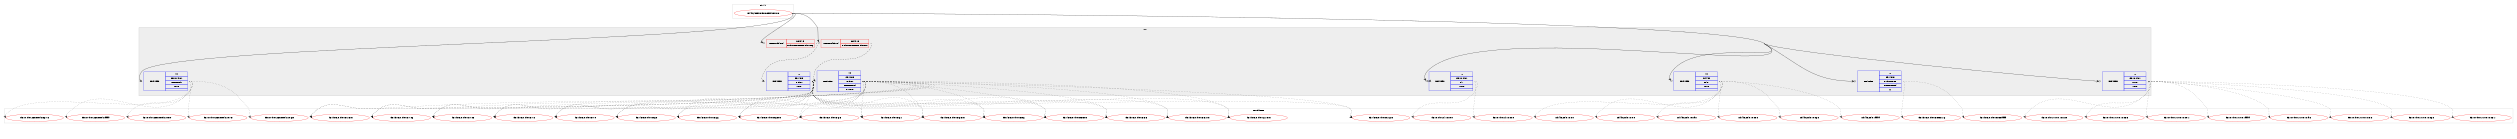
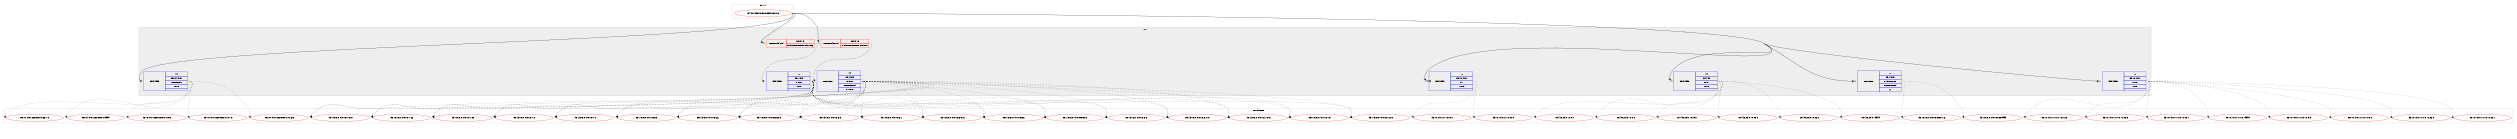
node "dev-lang/python-3.4.8": added
